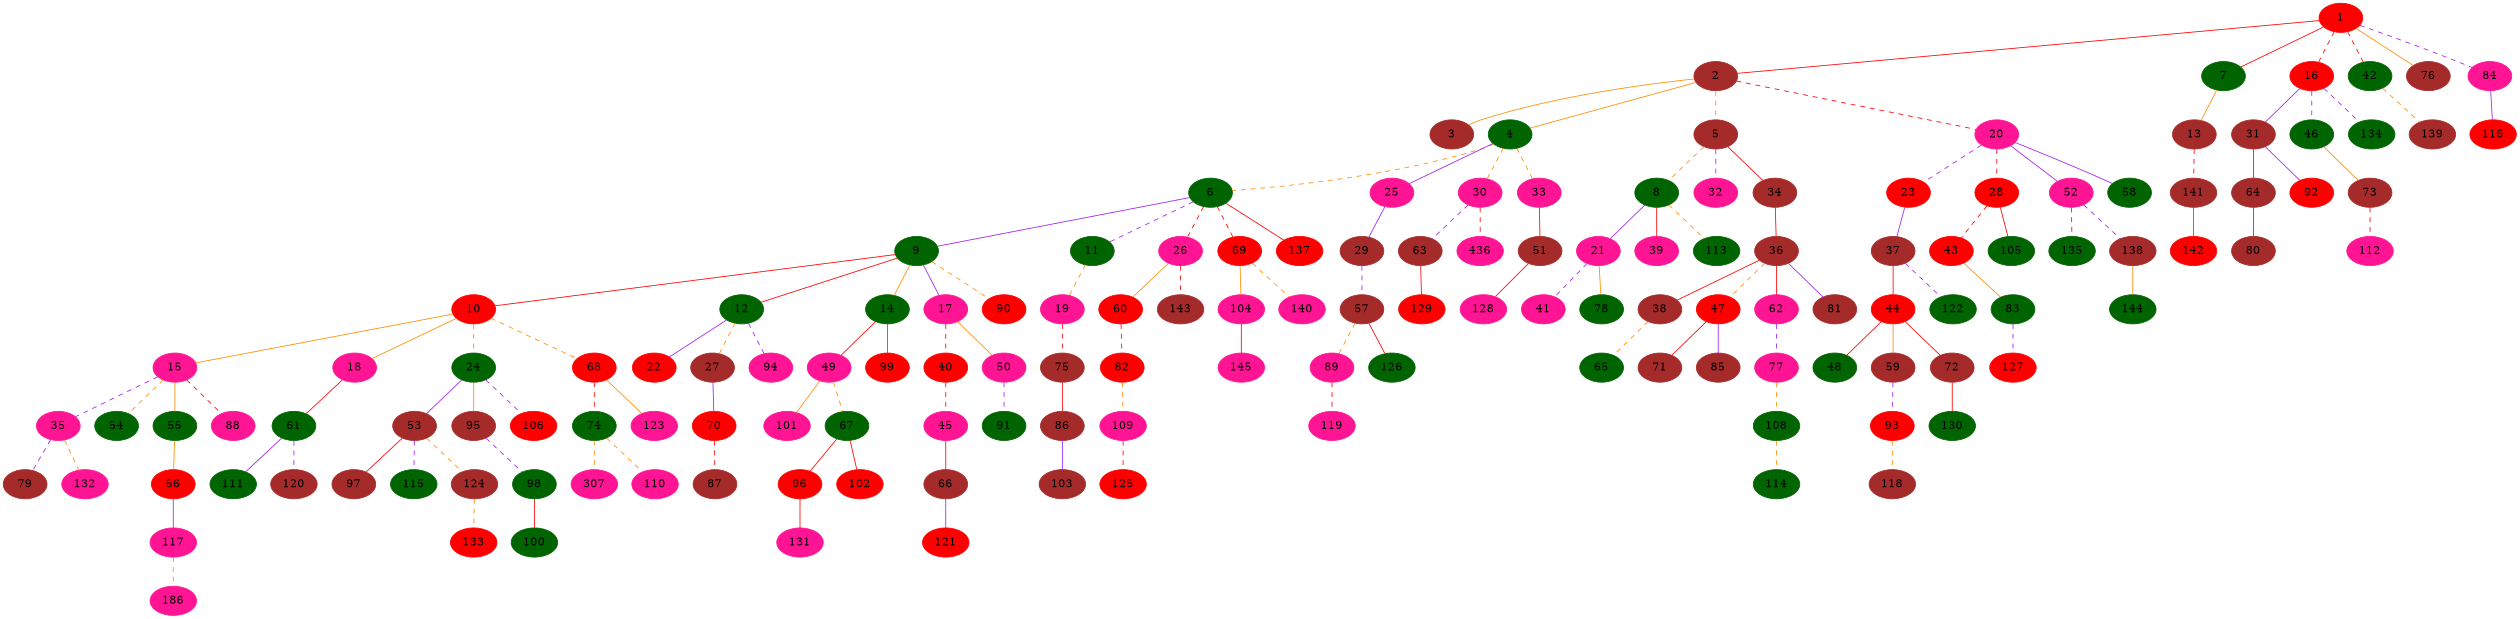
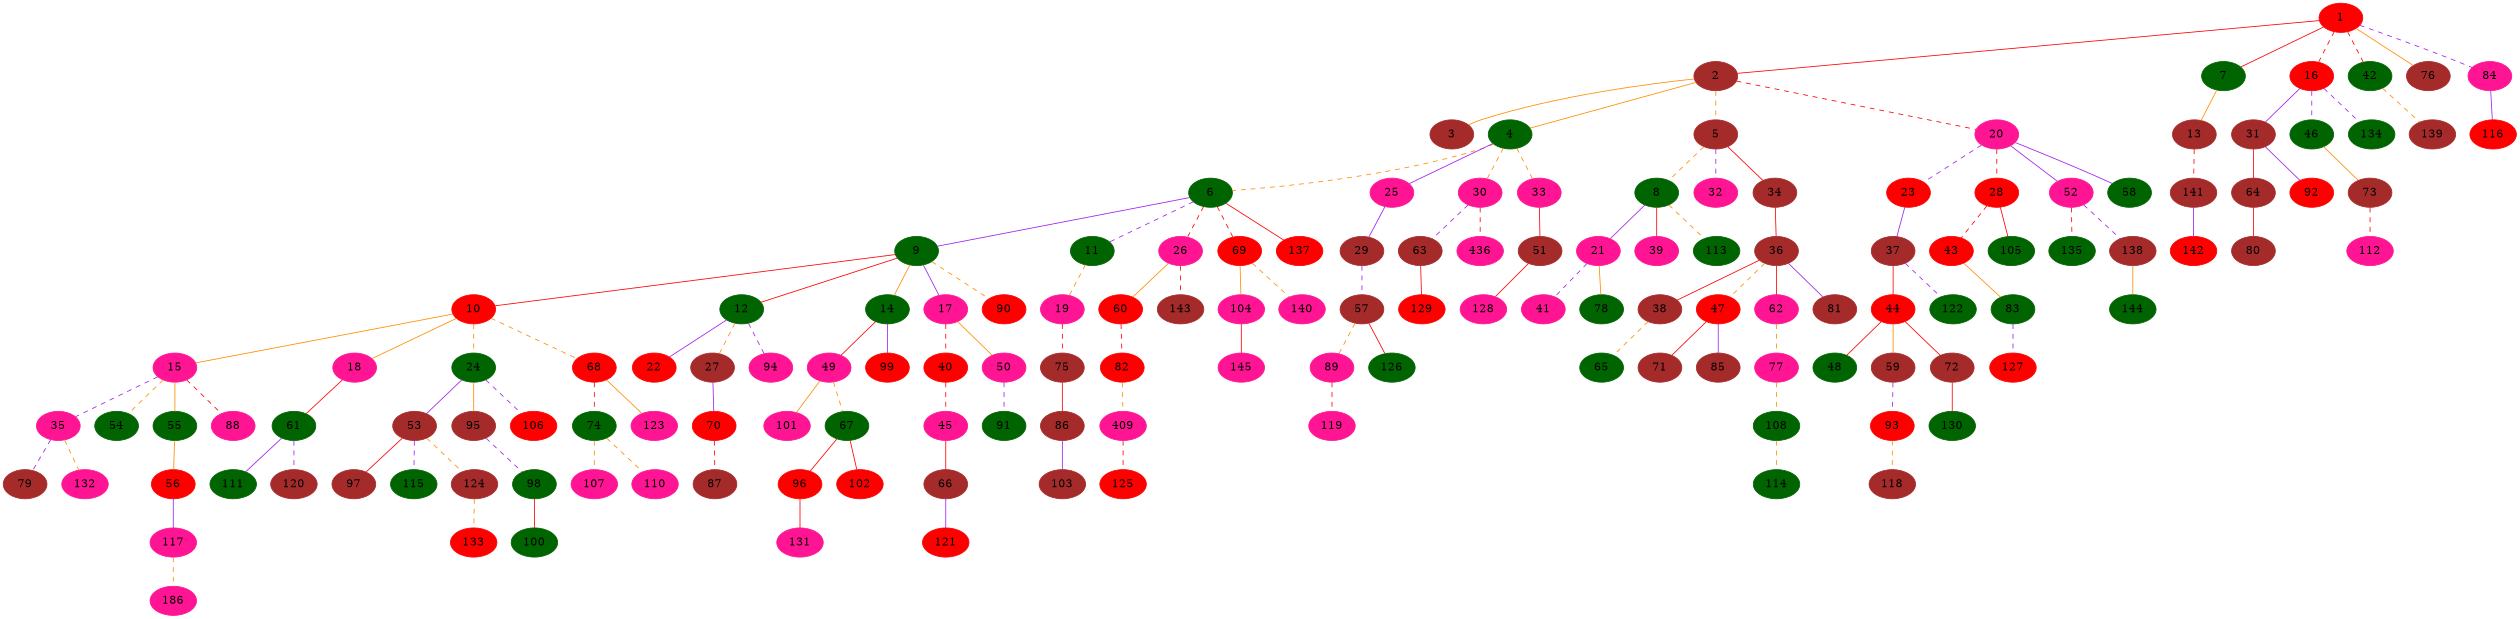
edge "62" -- "77": color purple -> darkorange
node "109": label "109" -> "409"
node "307": label "307" -> "107"
